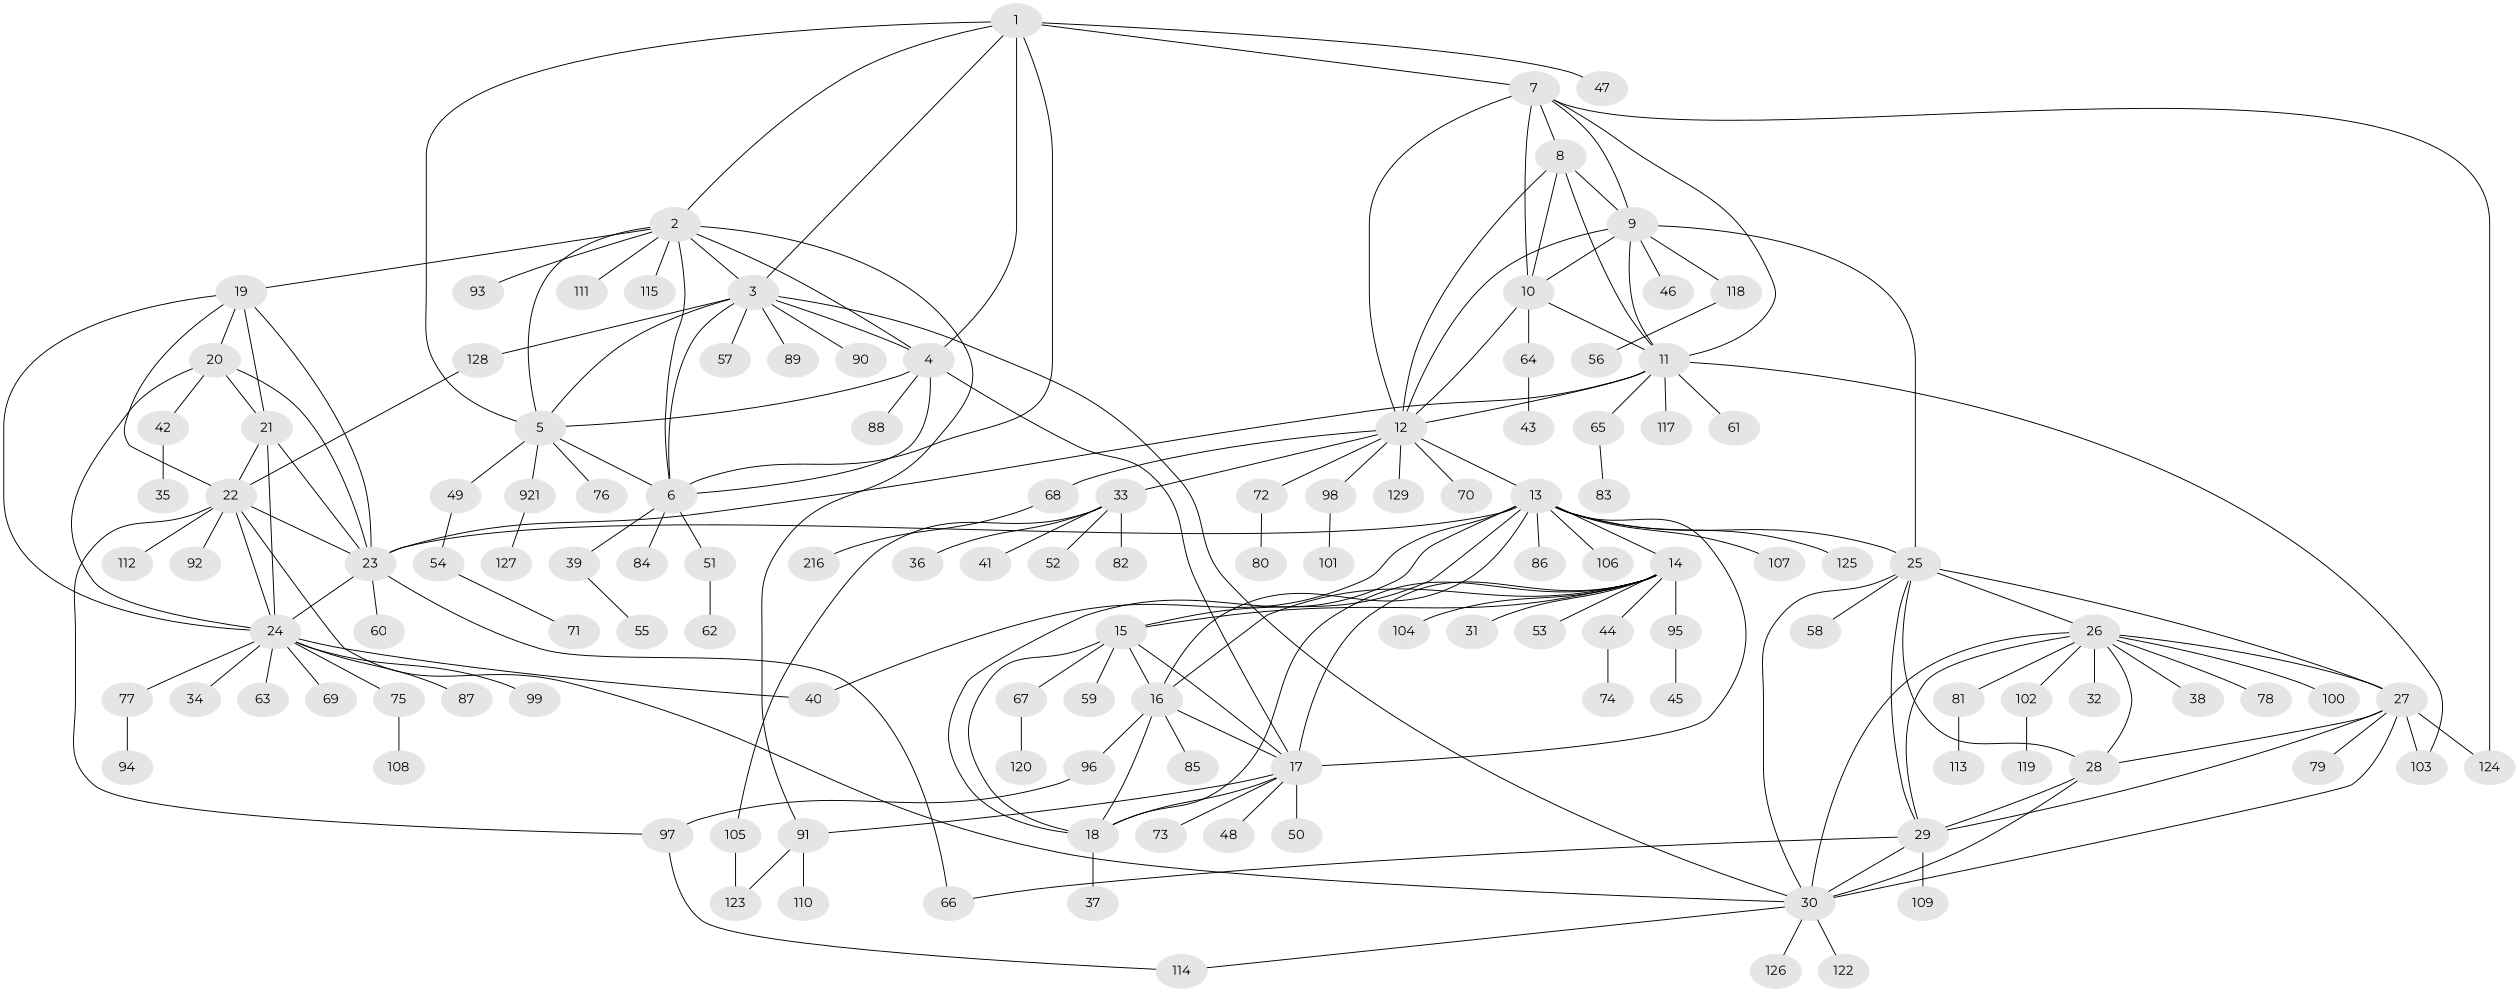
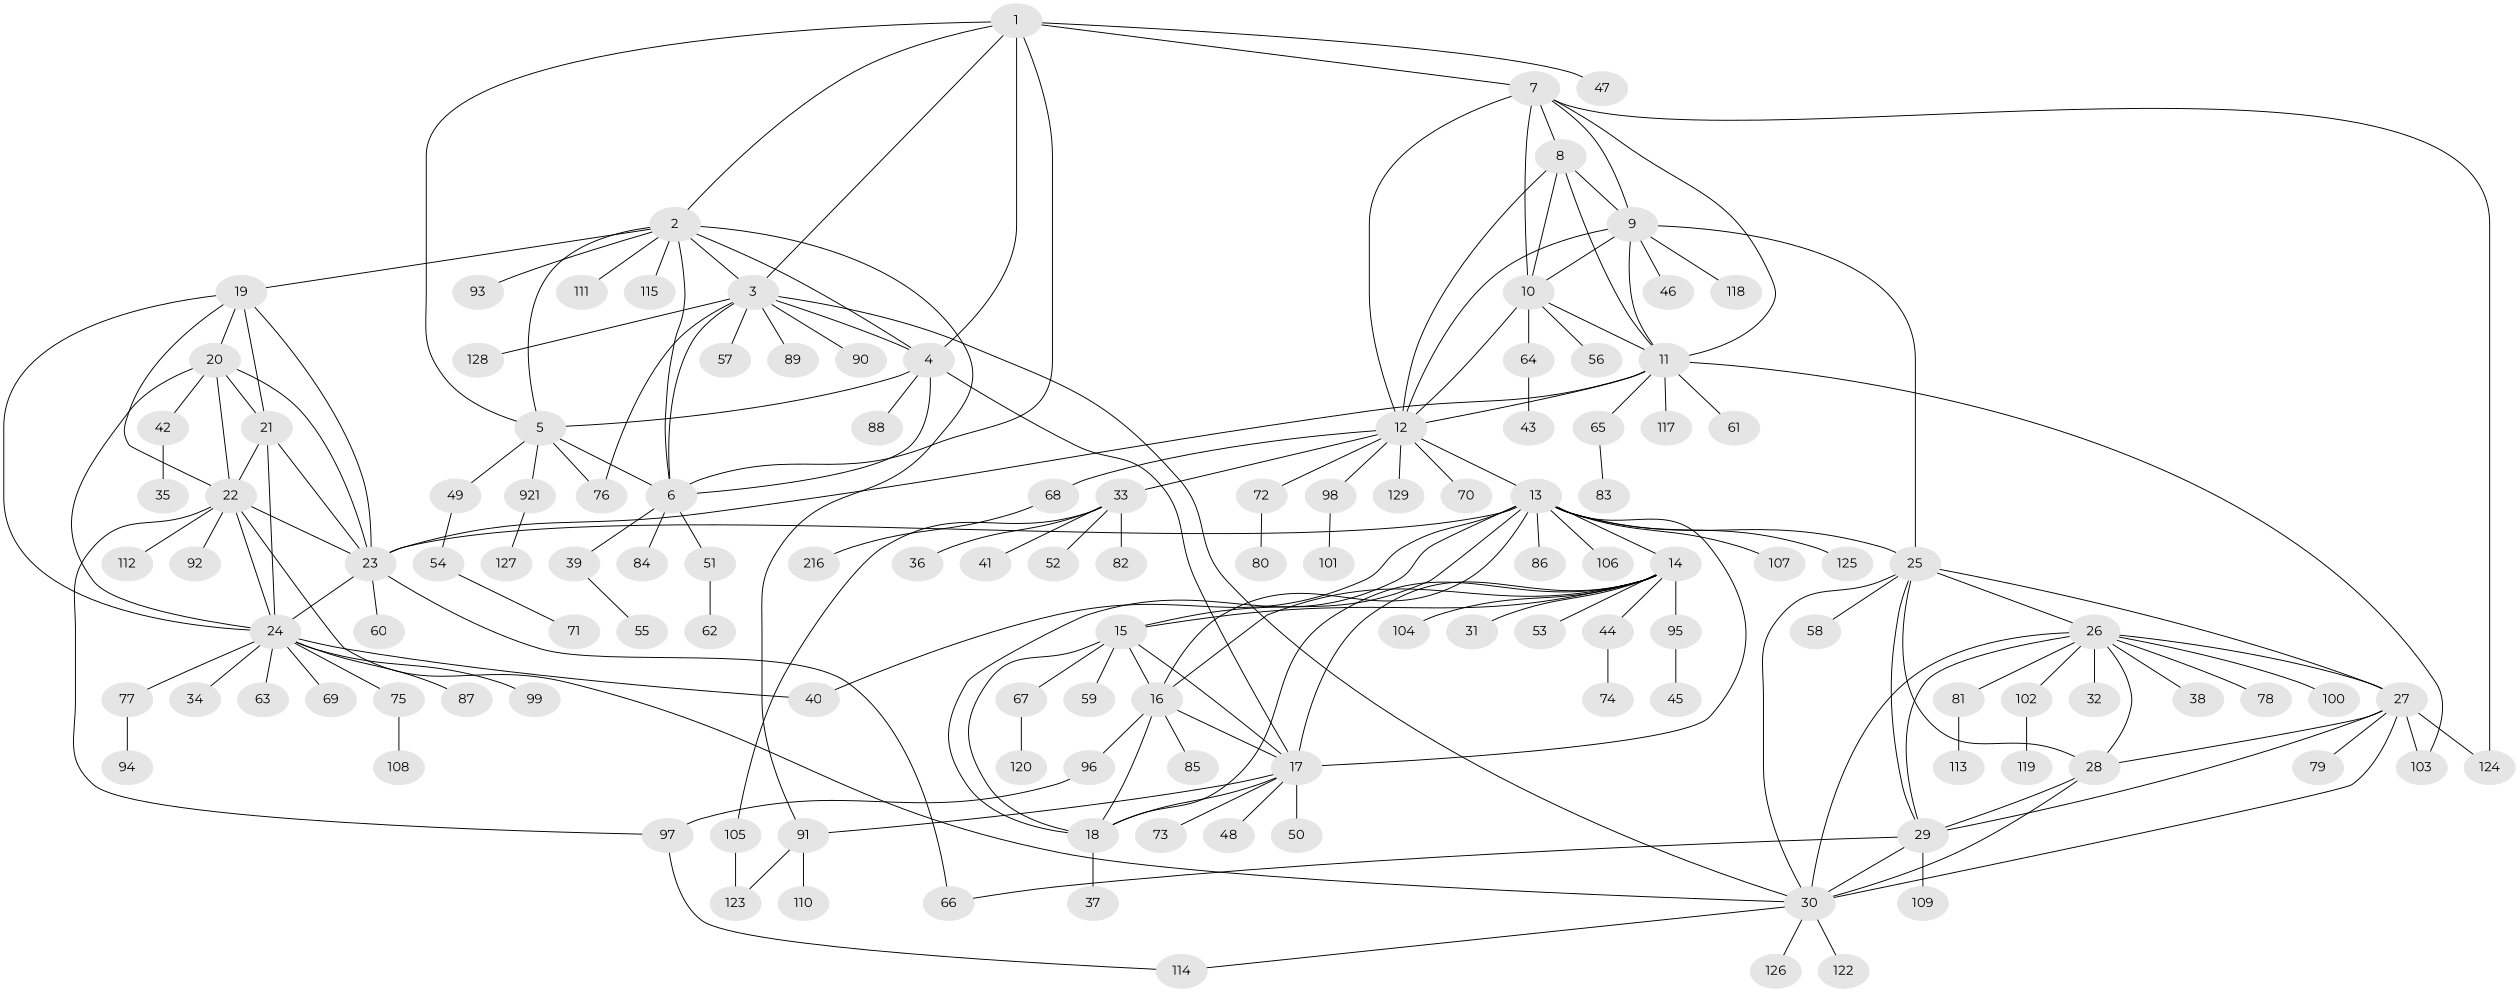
edge "118" -- "56": now "10" -- "56"
edge "3" -- "5": now "3" -- "76"
edge "128" -- "22": now "20" -- "22"
